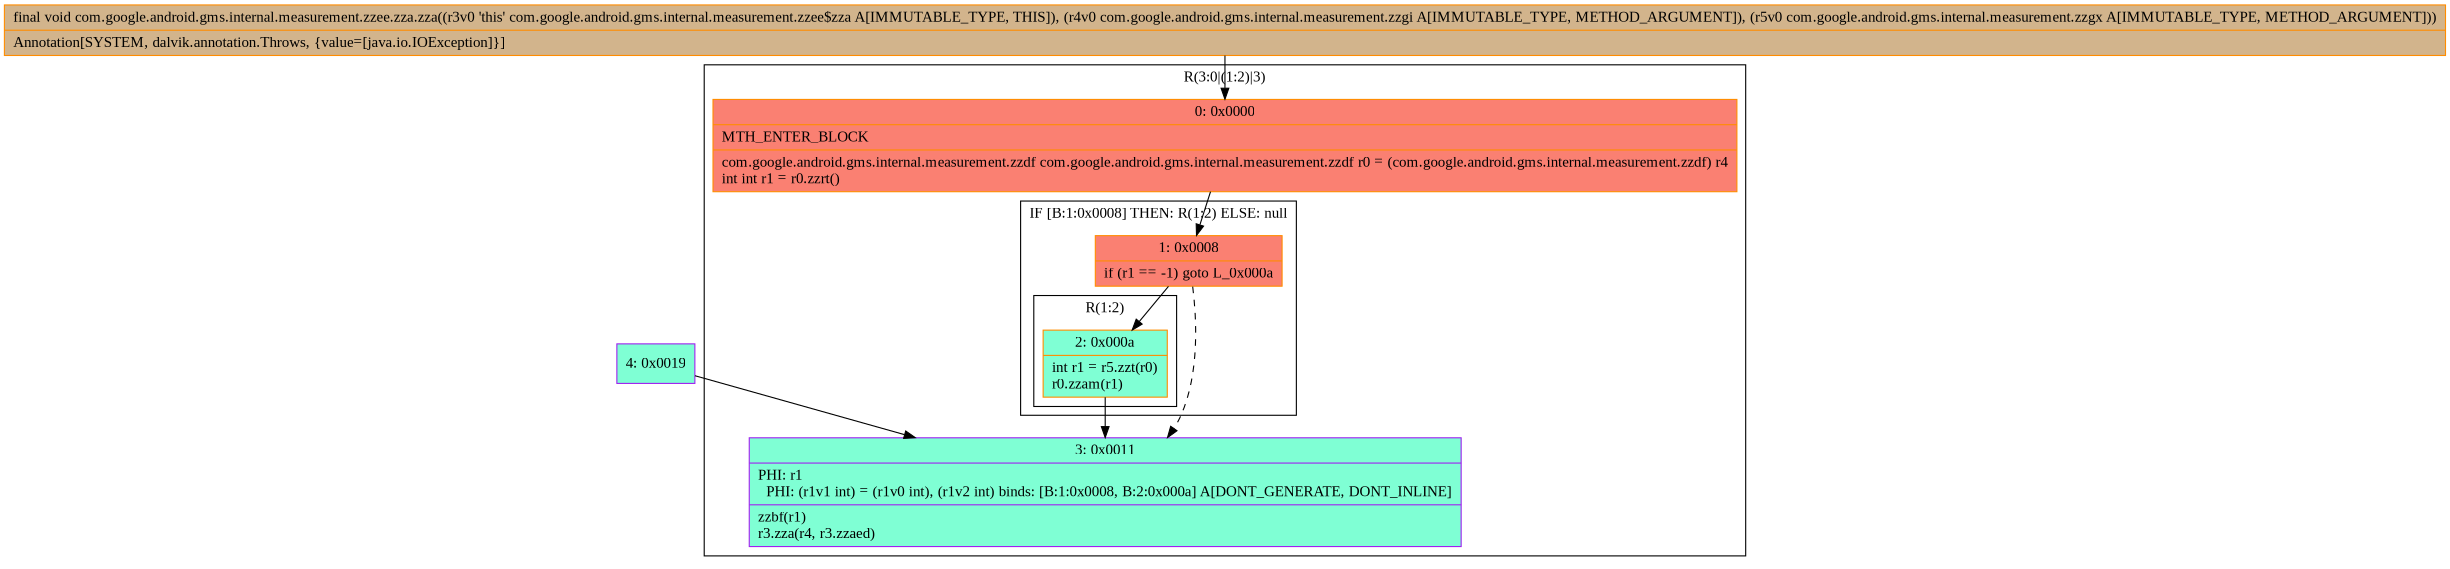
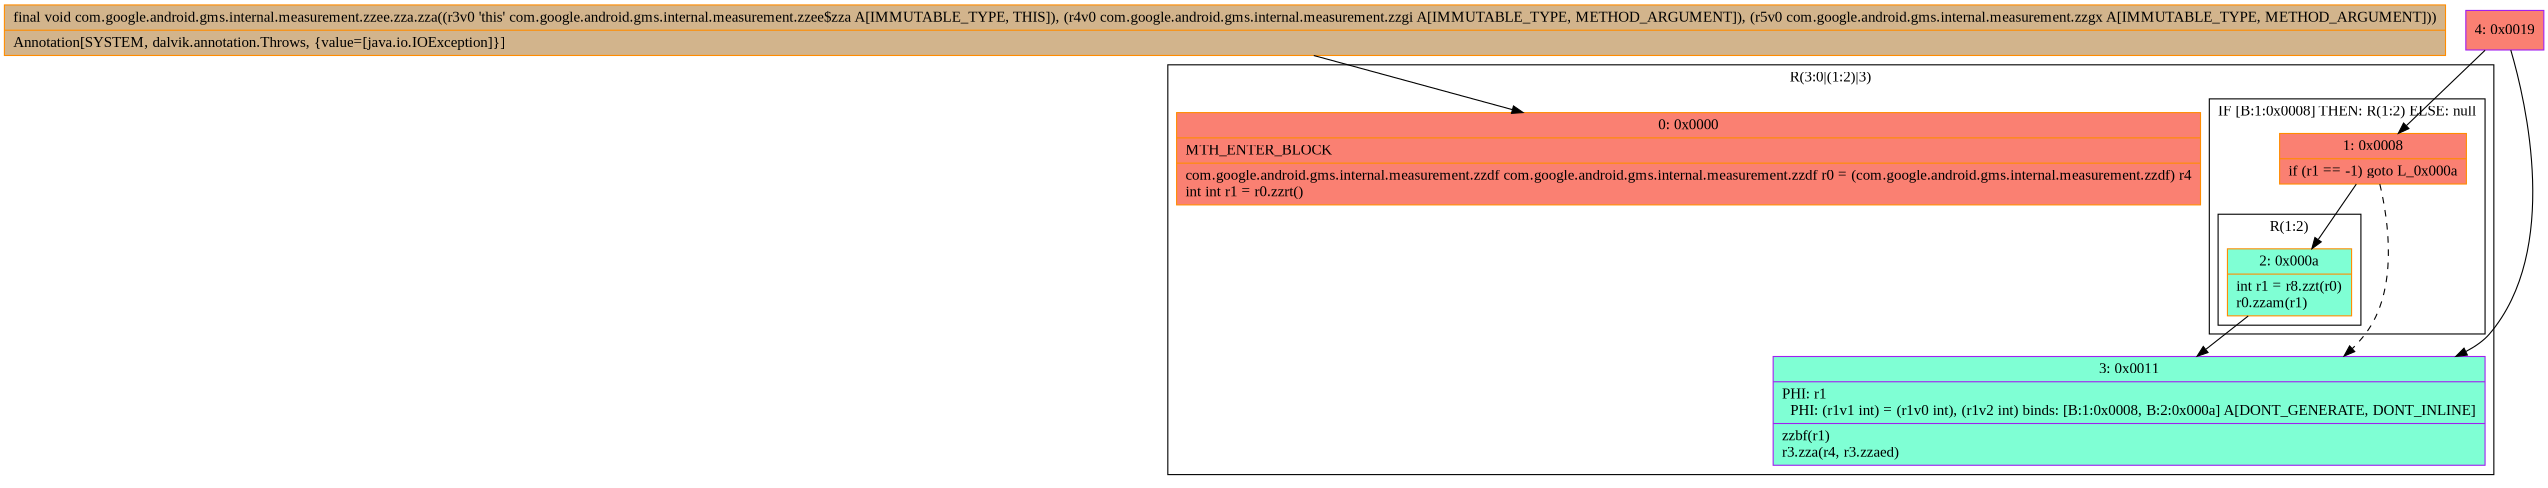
edge "0: 0x0000" -> "1: 0x0008": now "4: 0x0019" -> "1: 0x0008"
node "4: 0x0019": fillcolor aquamarine -> salmon
node "2: 0x000a": text "int r1 = r5.zzt(r0)" -> "int r1 = r8.zzt(r0)"
